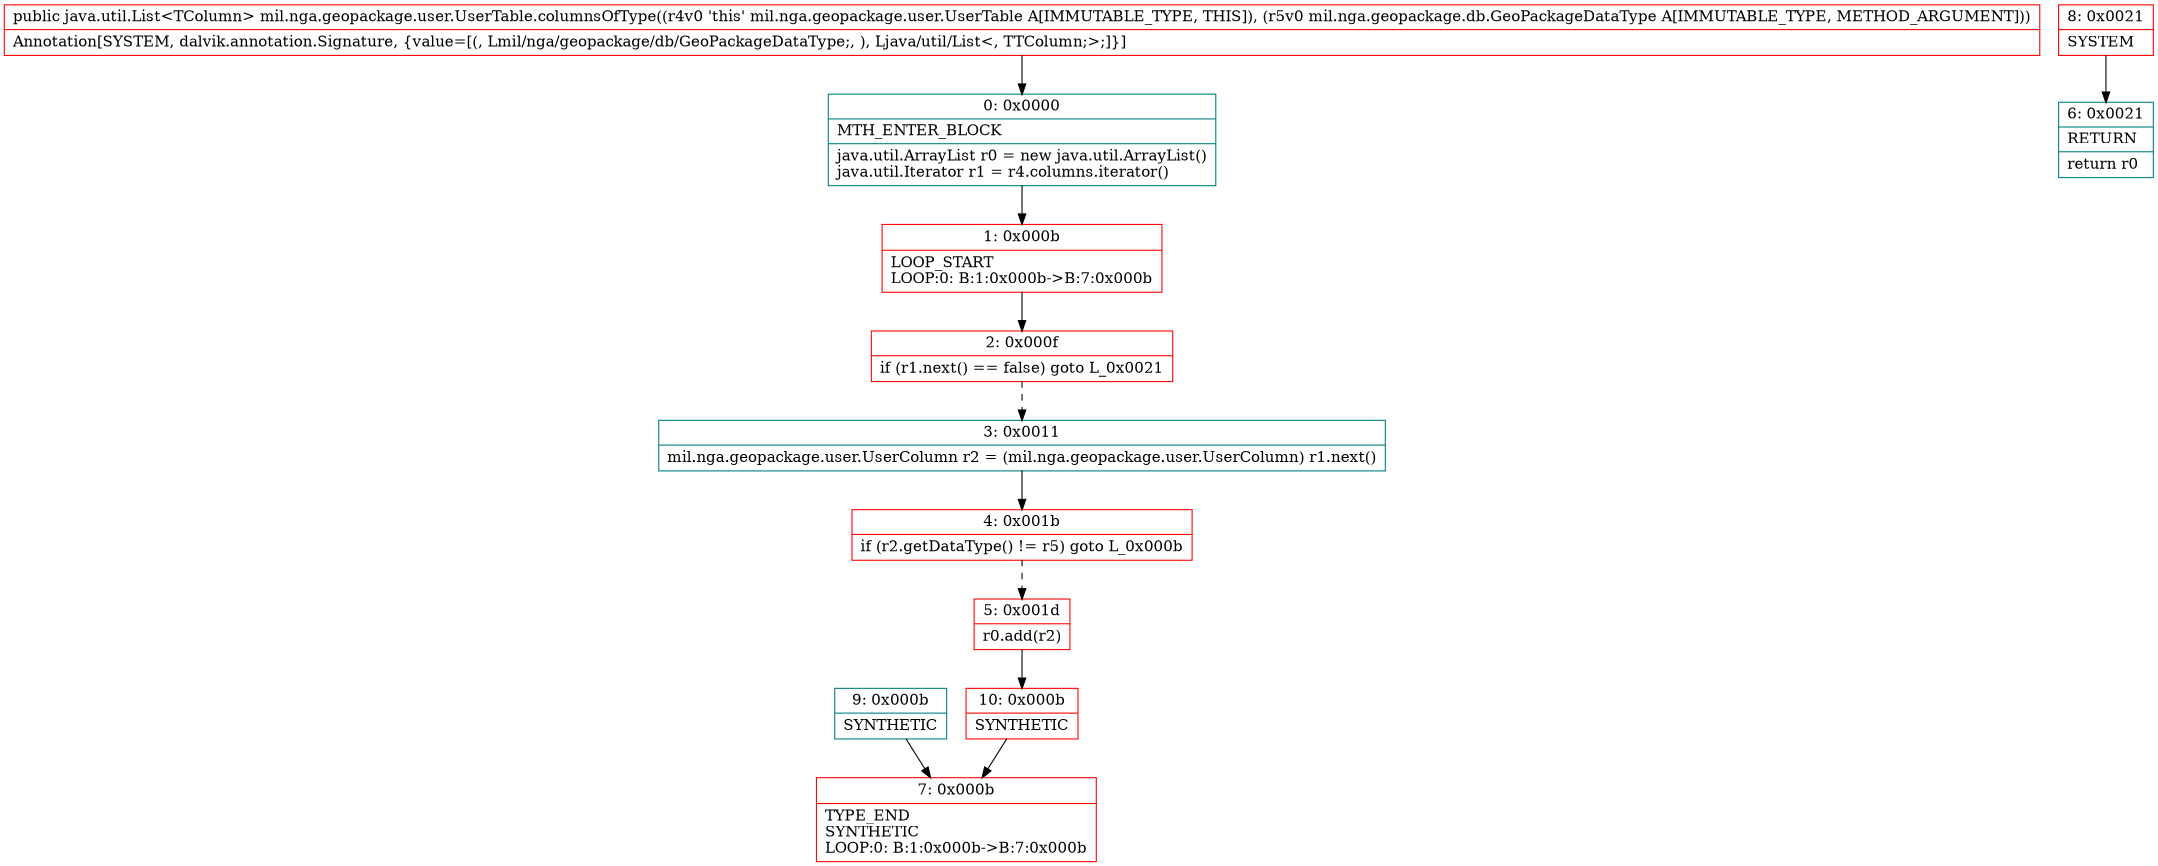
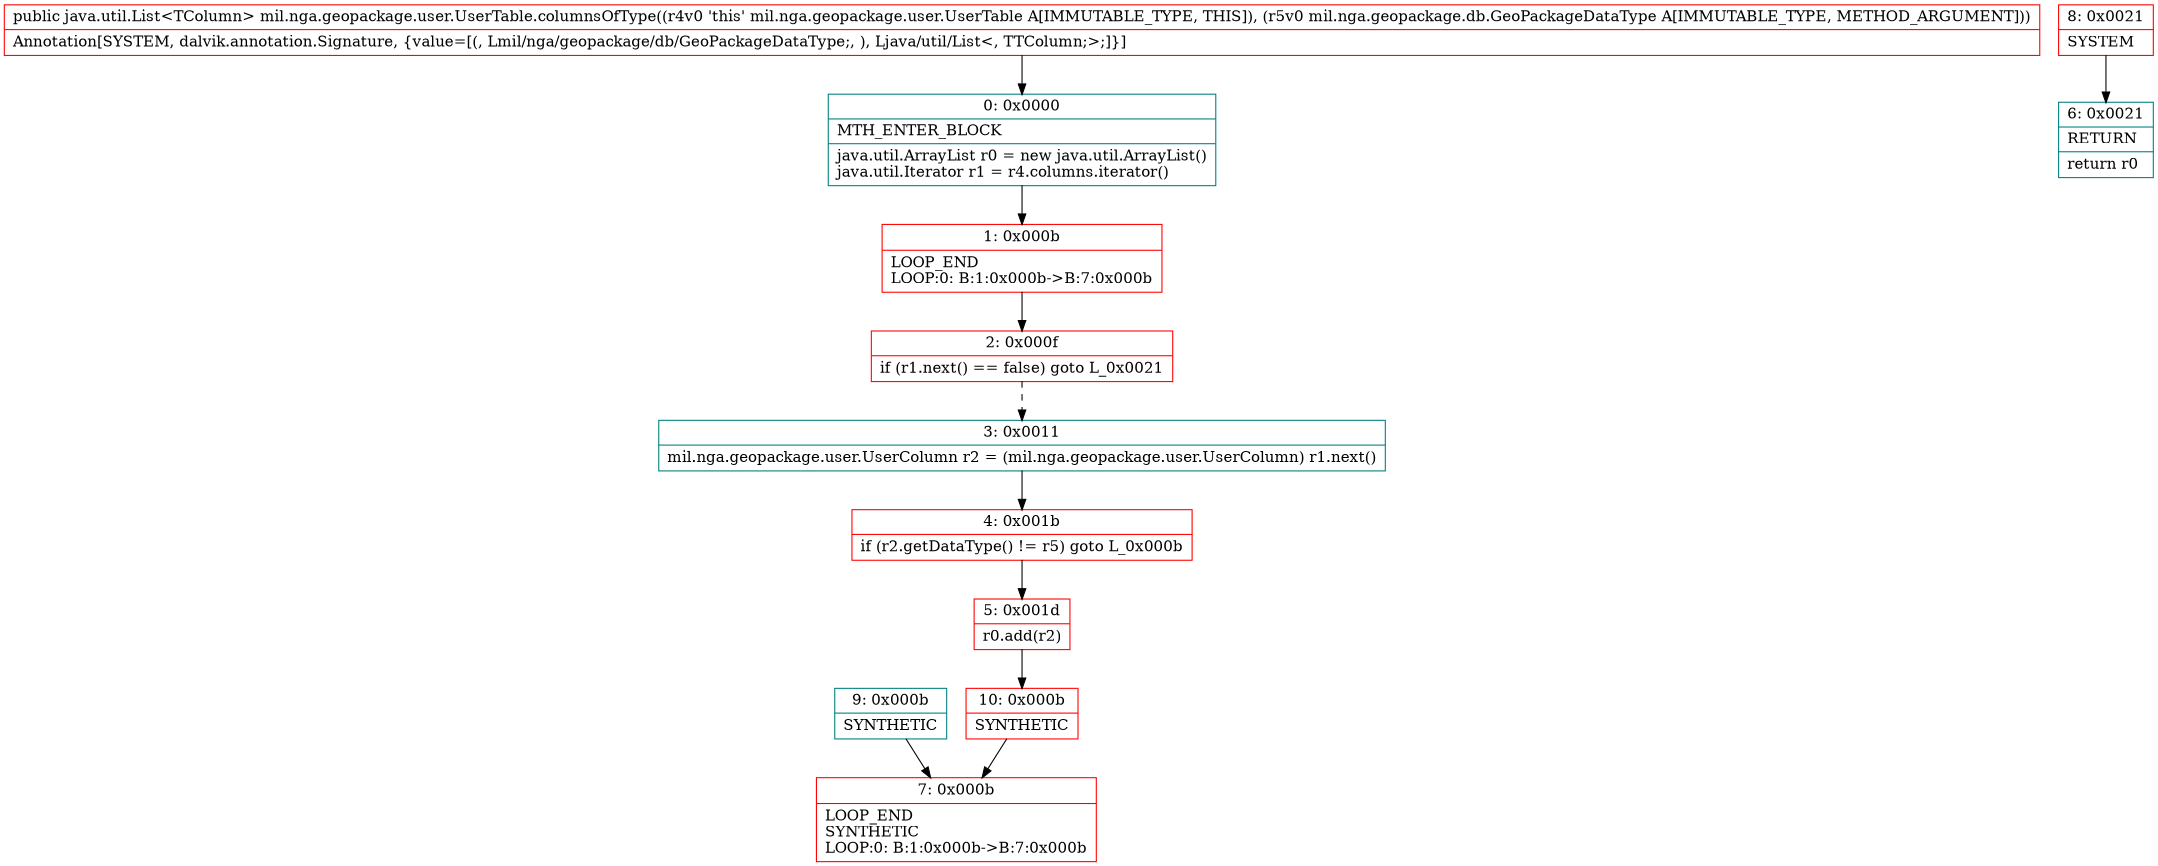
node "1: 0x000b": text "LOOP_START" -> "LOOP_END"
edge "4: 0x001b" -> "5: 0x001d": style dashed -> solid
node "7: 0x000b": text "TYPE_END" -> "LOOP_END"
